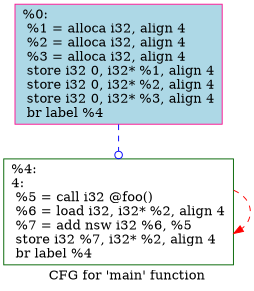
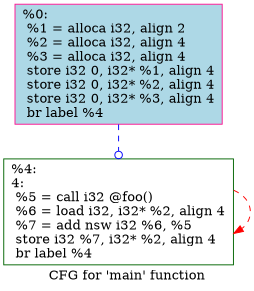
node "%0:": text "%1 = alloca i32, align 4" -> "%1 = alloca i32, align 2"
